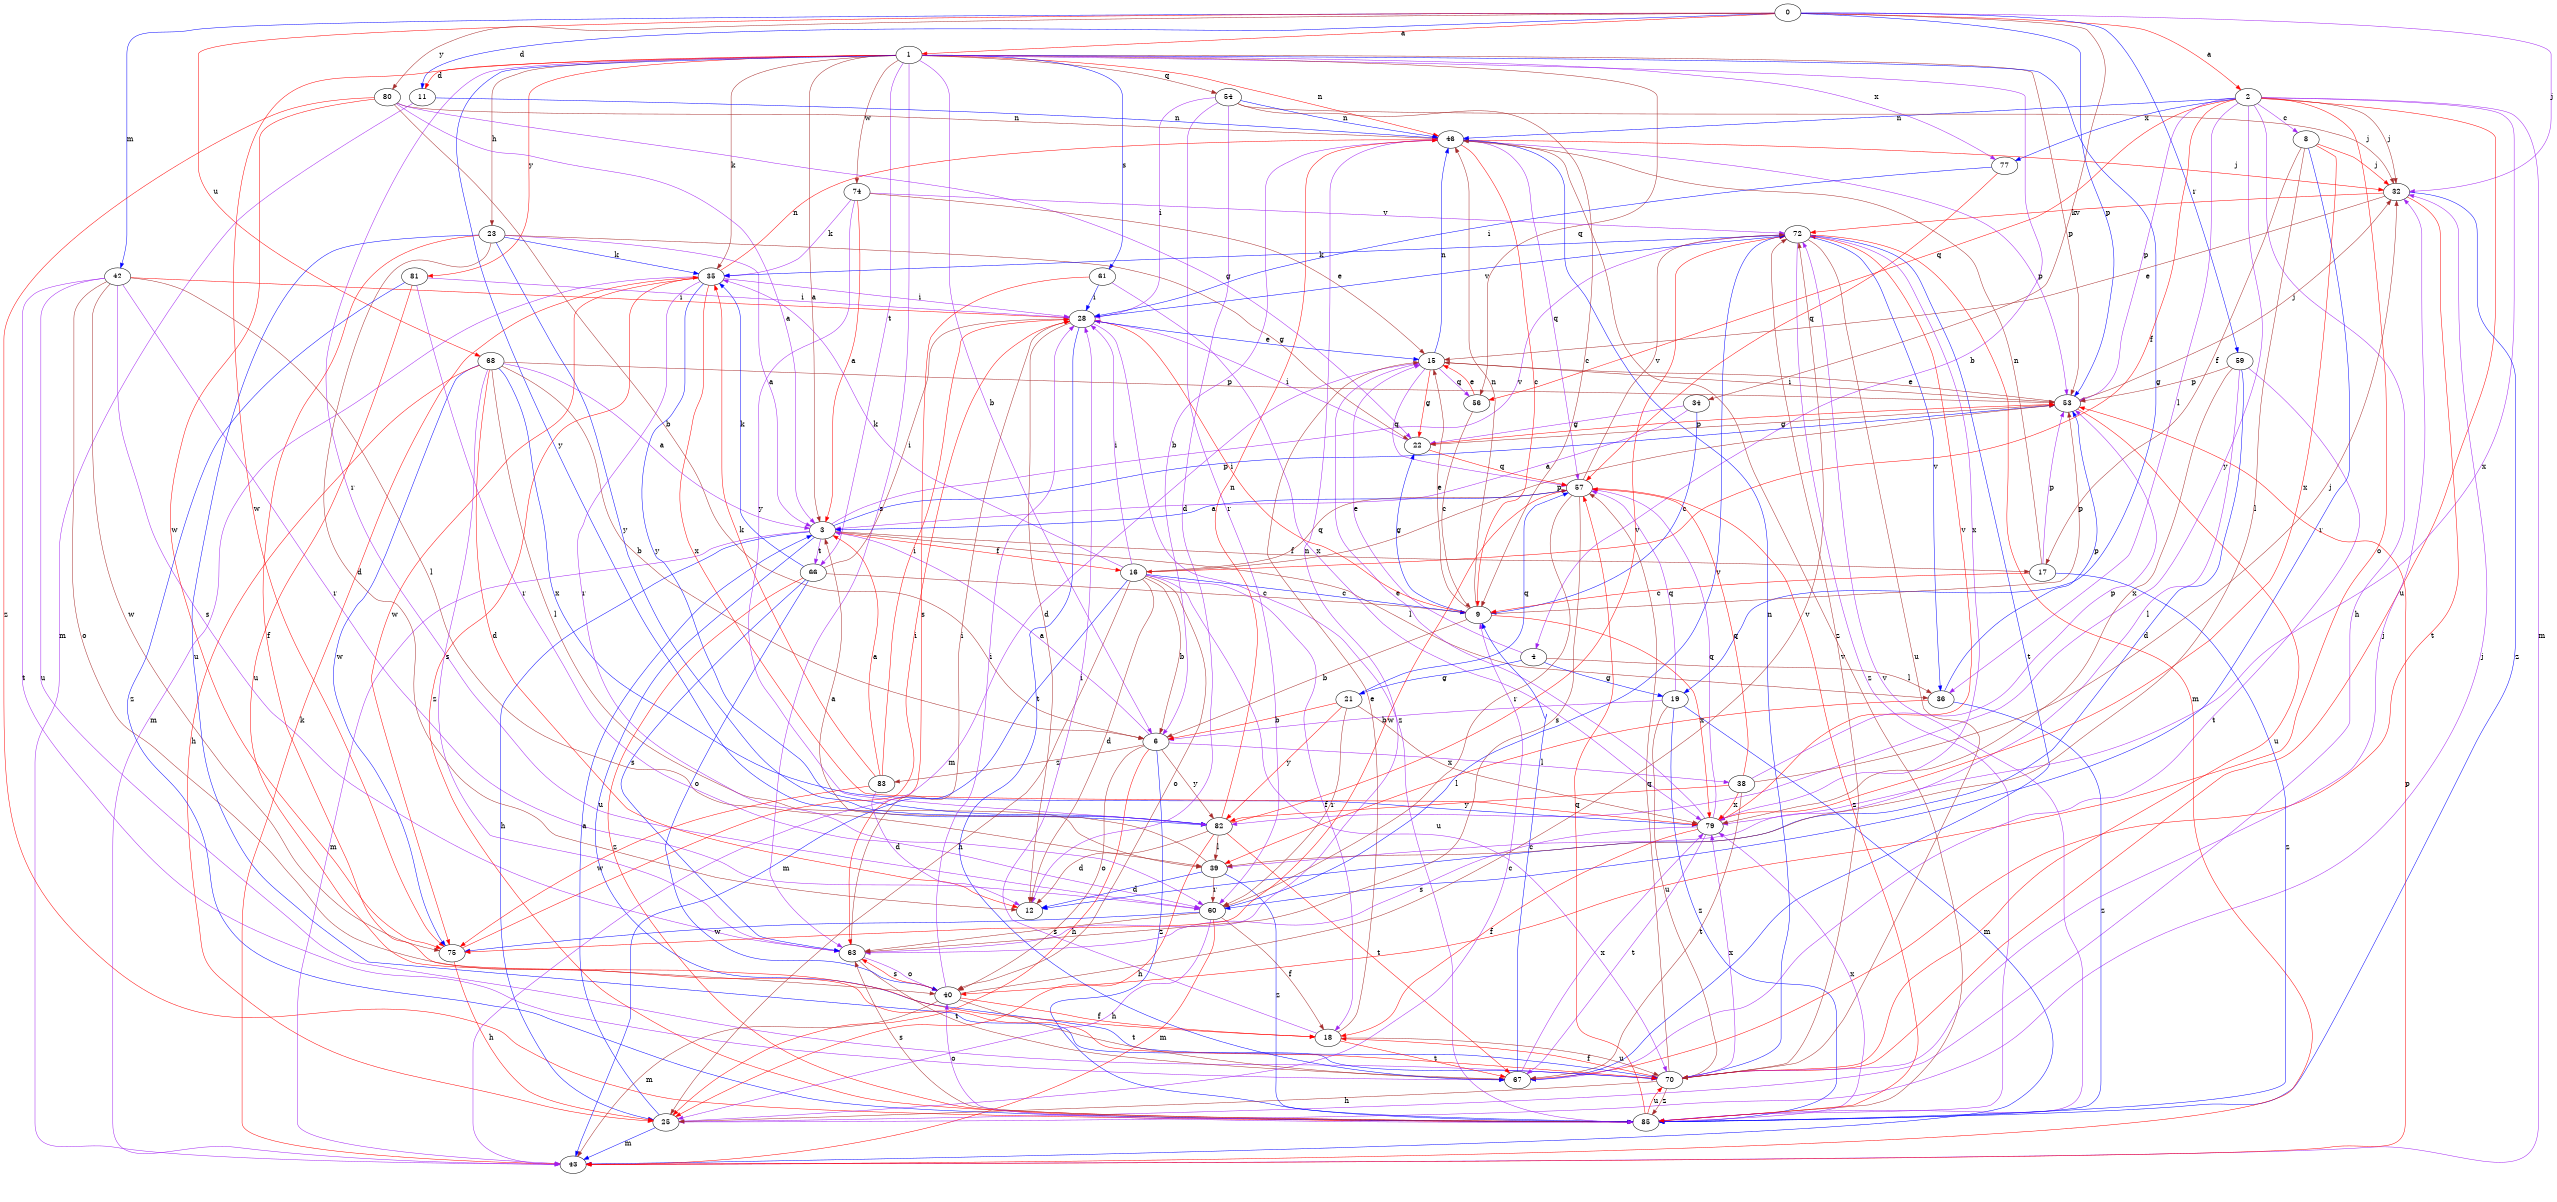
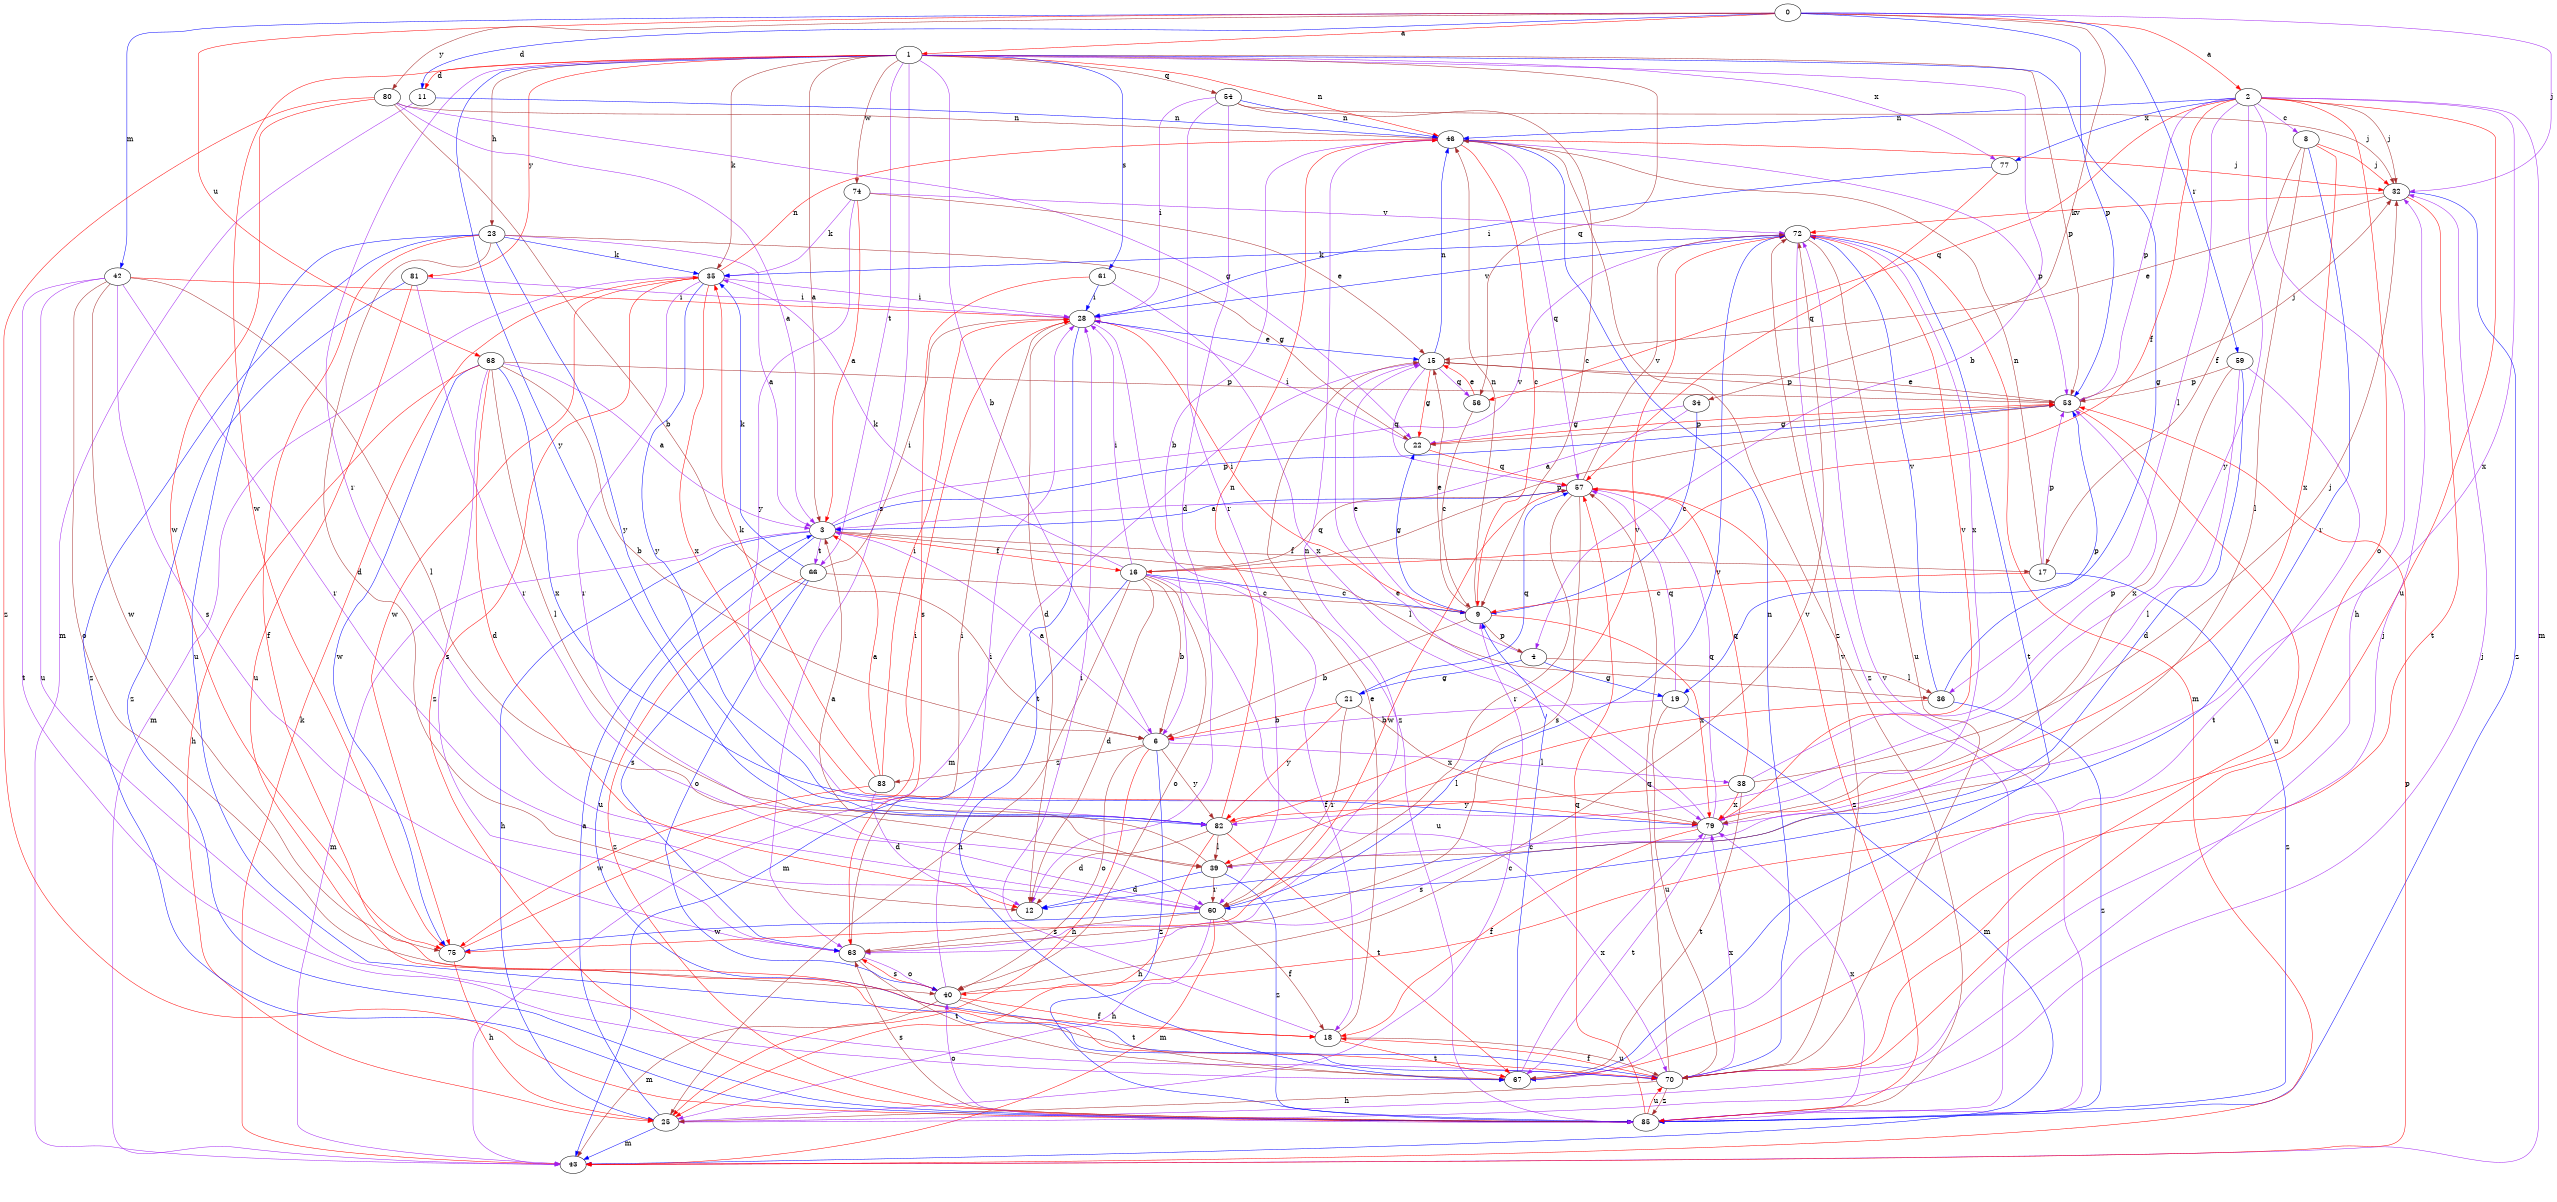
edge "15" -> "53": label "i" -> "p"
edge "72" -> "36": reversed
edge "9" -> "53": now "9" -> "4"
edge "19" -> "85": now "23" -> "85"
